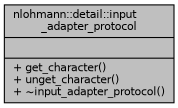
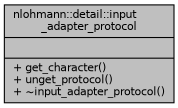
node "nlohmann::detail::input": text "+ unget_character()" -> "+ unget_protocol()"
